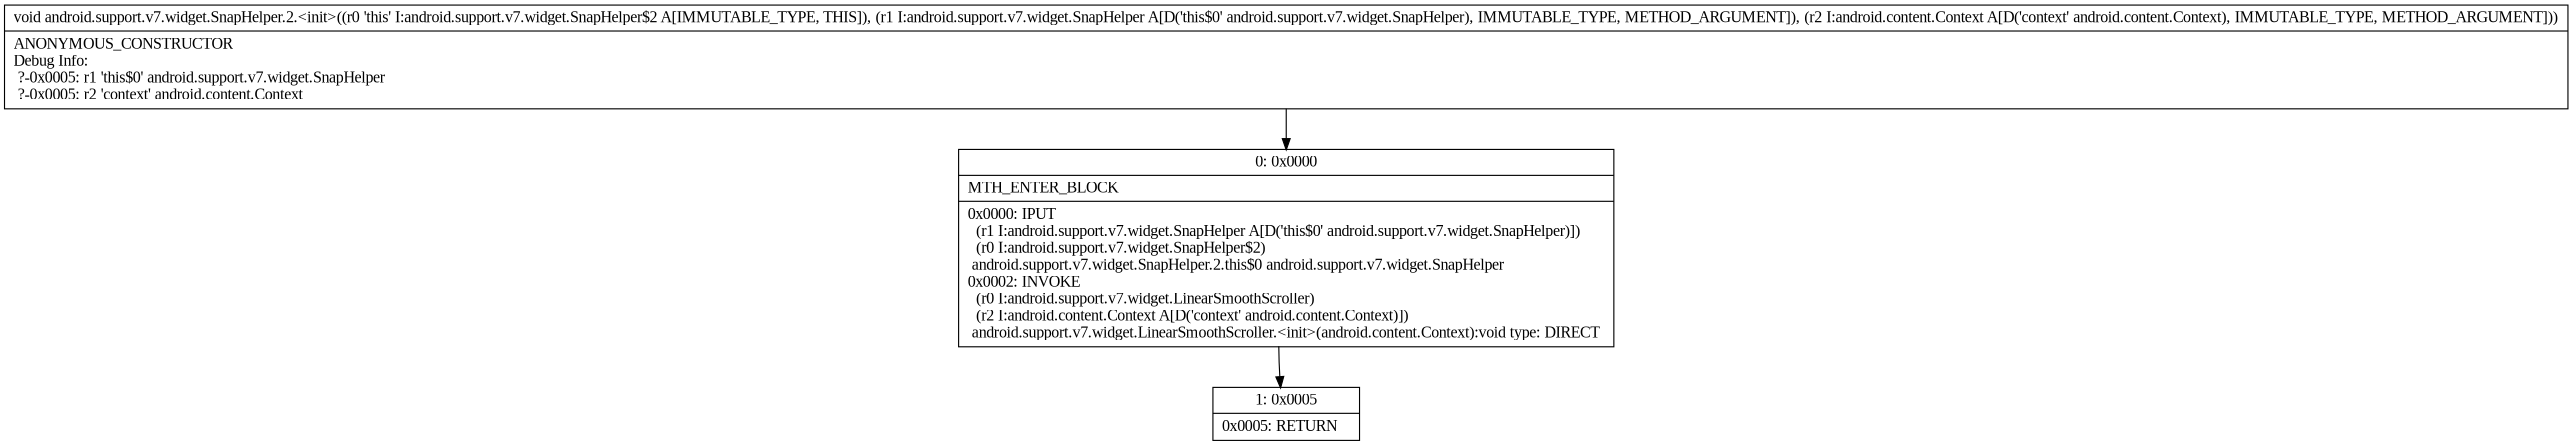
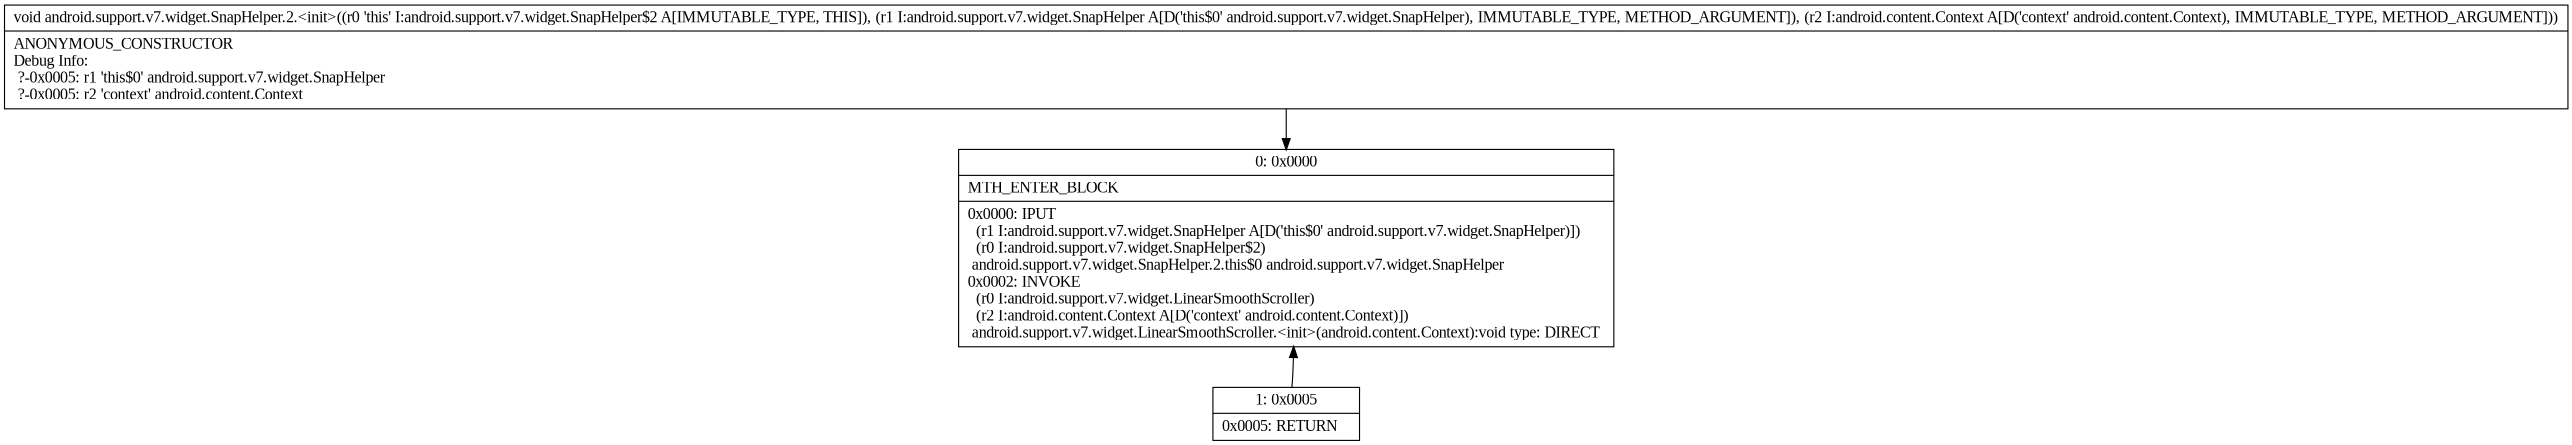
edge "0: 0x0000" -> "1: 0x0005": reversed
